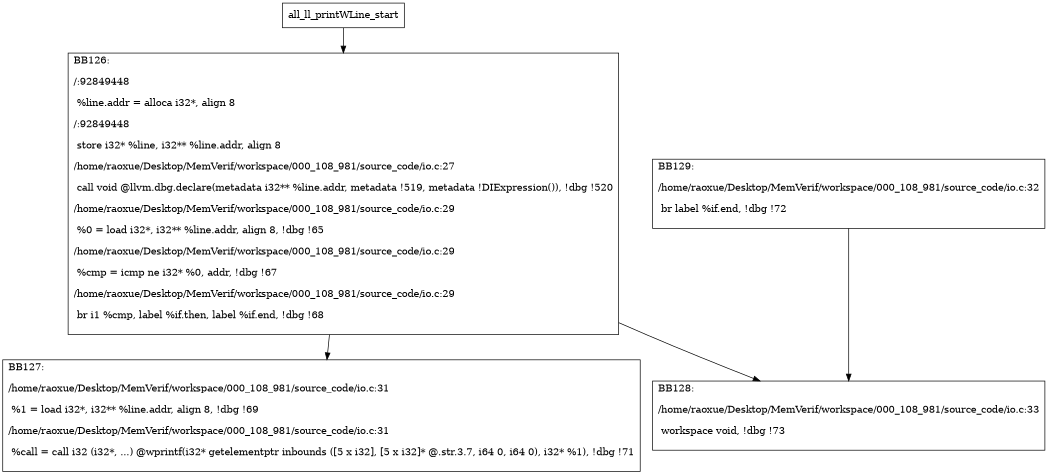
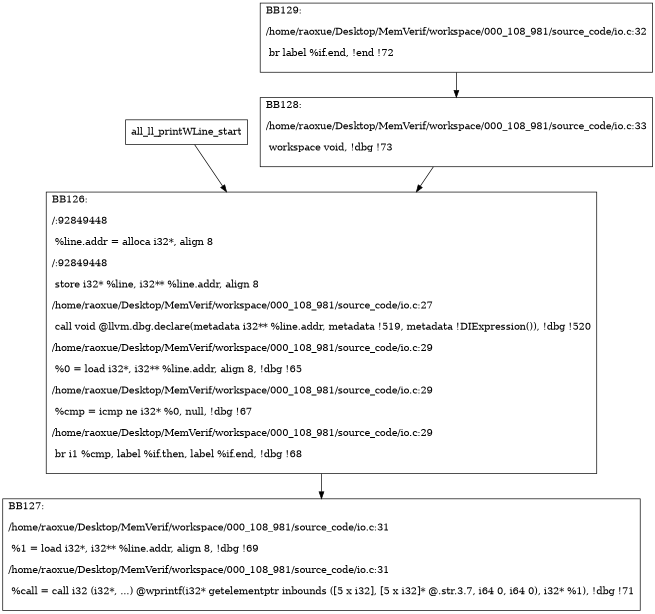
node "BB129:": text "br label %if.end, !dbg !72" -> "br label %if.end, !end !72"
node "BB126:": text "%cmp = icmp ne i32* %0, addr, !dbg !67" -> "%cmp = icmp ne i32* %0, null, !dbg !67"
edge "BB126:" -> "BB128:": reversed
